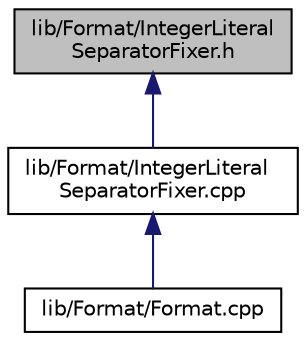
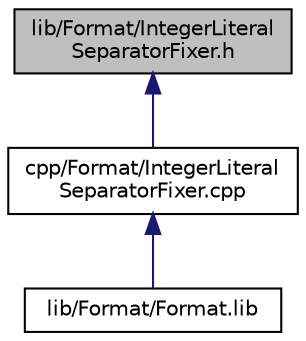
node "lib/Format/IntegerLiteral SeparatorFixer.cpp": label "lib/Format/IntegerLiteral SeparatorFixer.cpp" -> "cpp/Format/IntegerLiteral SeparatorFixer.cpp"
node "lib/Format/Format.cpp": label "lib/Format/Format.cpp" -> "lib/Format/Format.lib"
